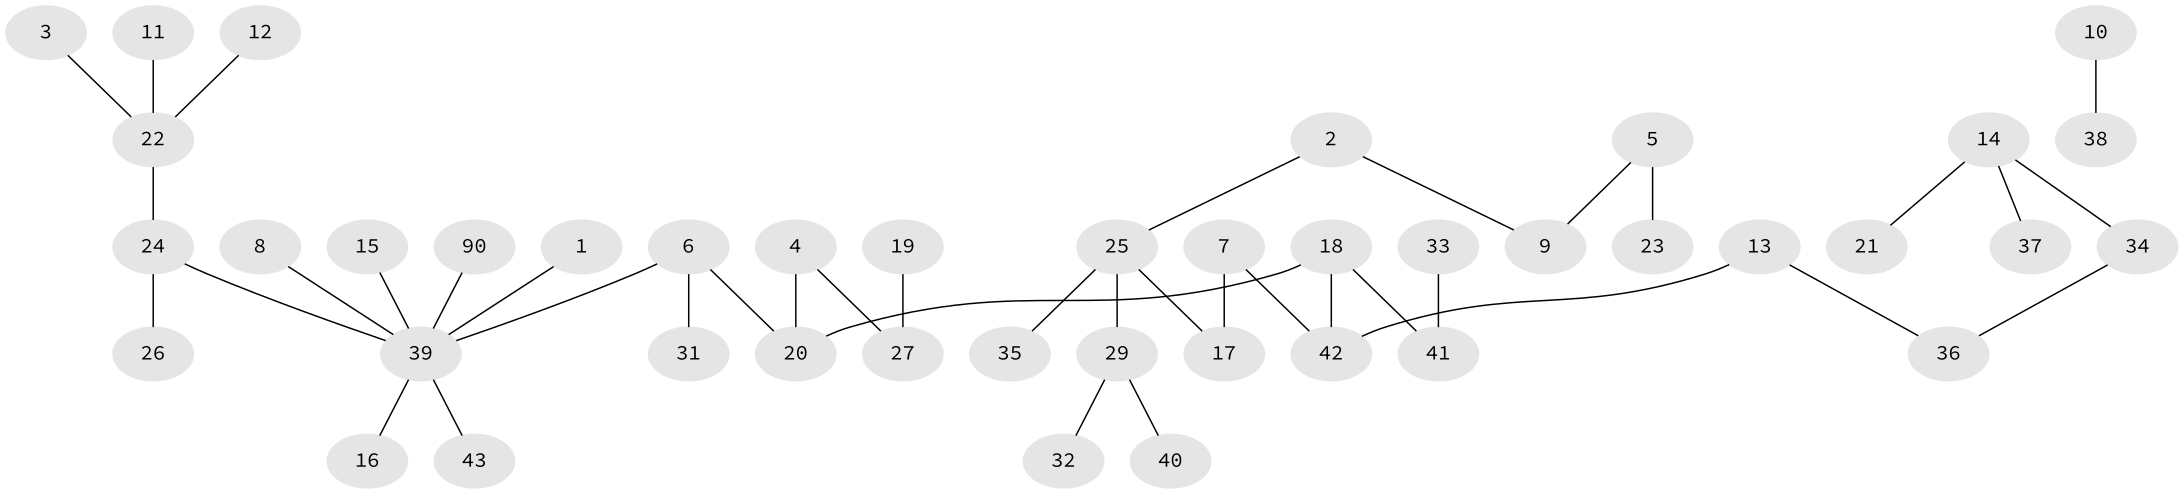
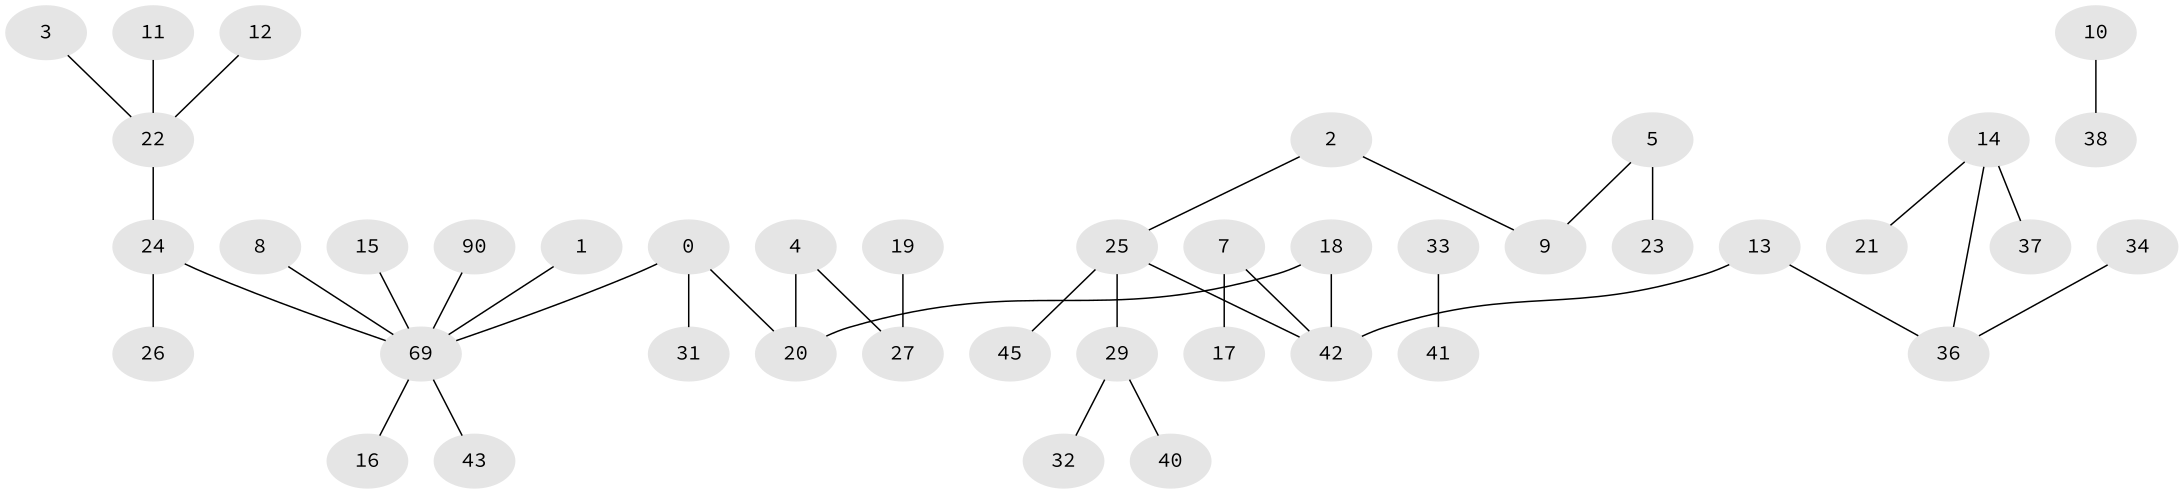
edge "14" -- "34": now "14" -- "36"
node "6": label "6" -> "0"
edge "18" -- "41": removed
edge "25" -- "17": now "25" -- "42"
node "39": label "39" -> "69"
node "35": label "35" -> "45"
